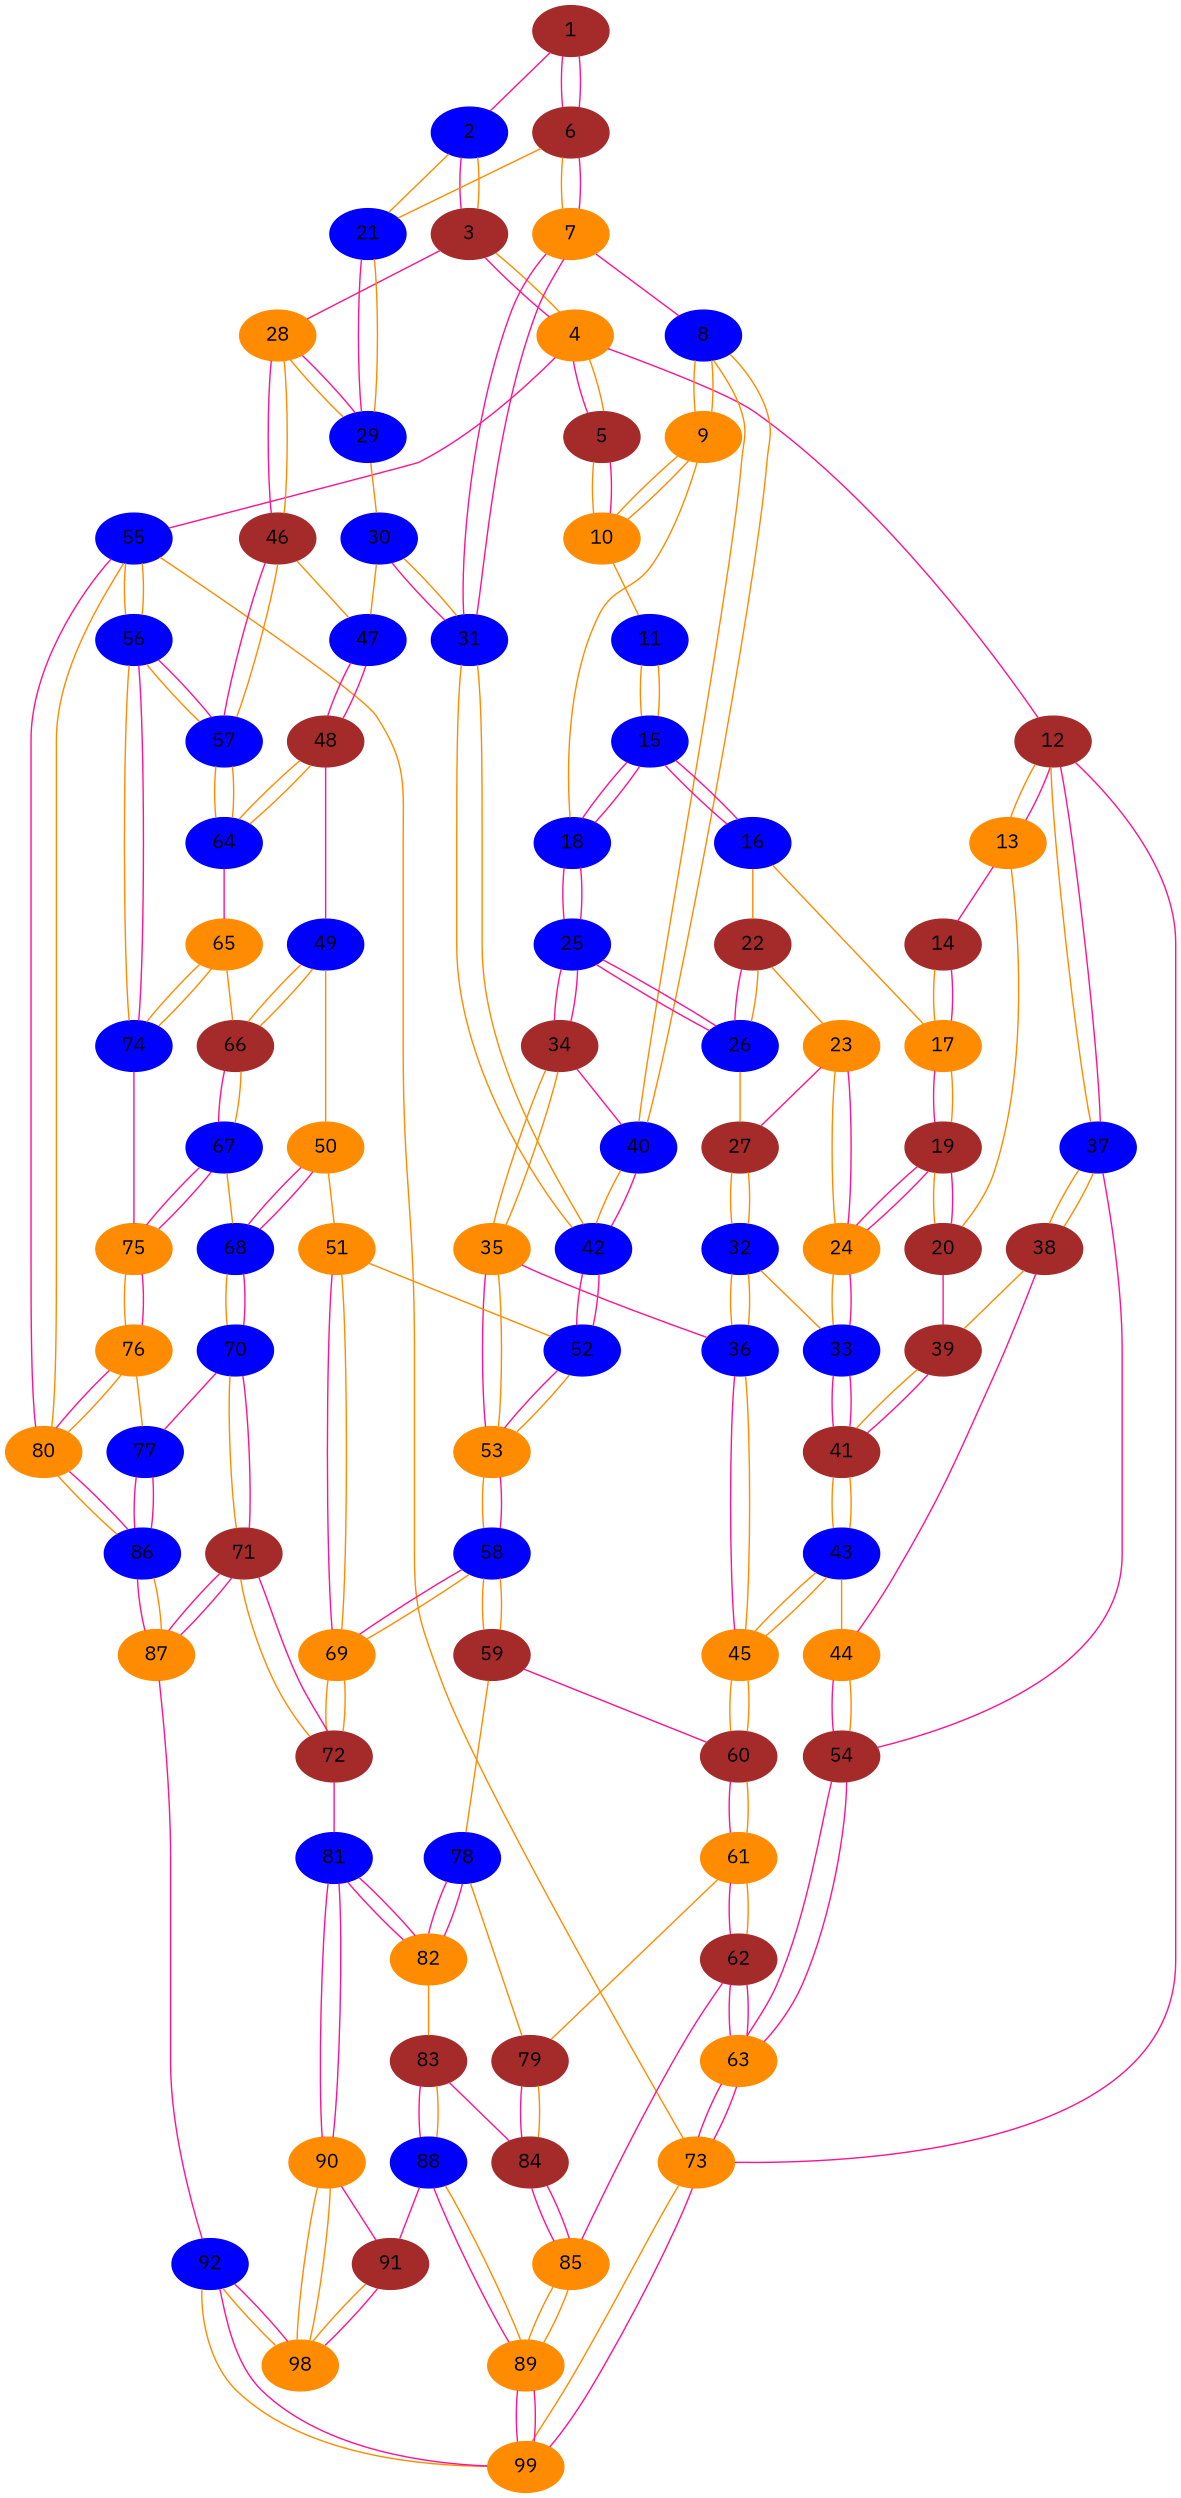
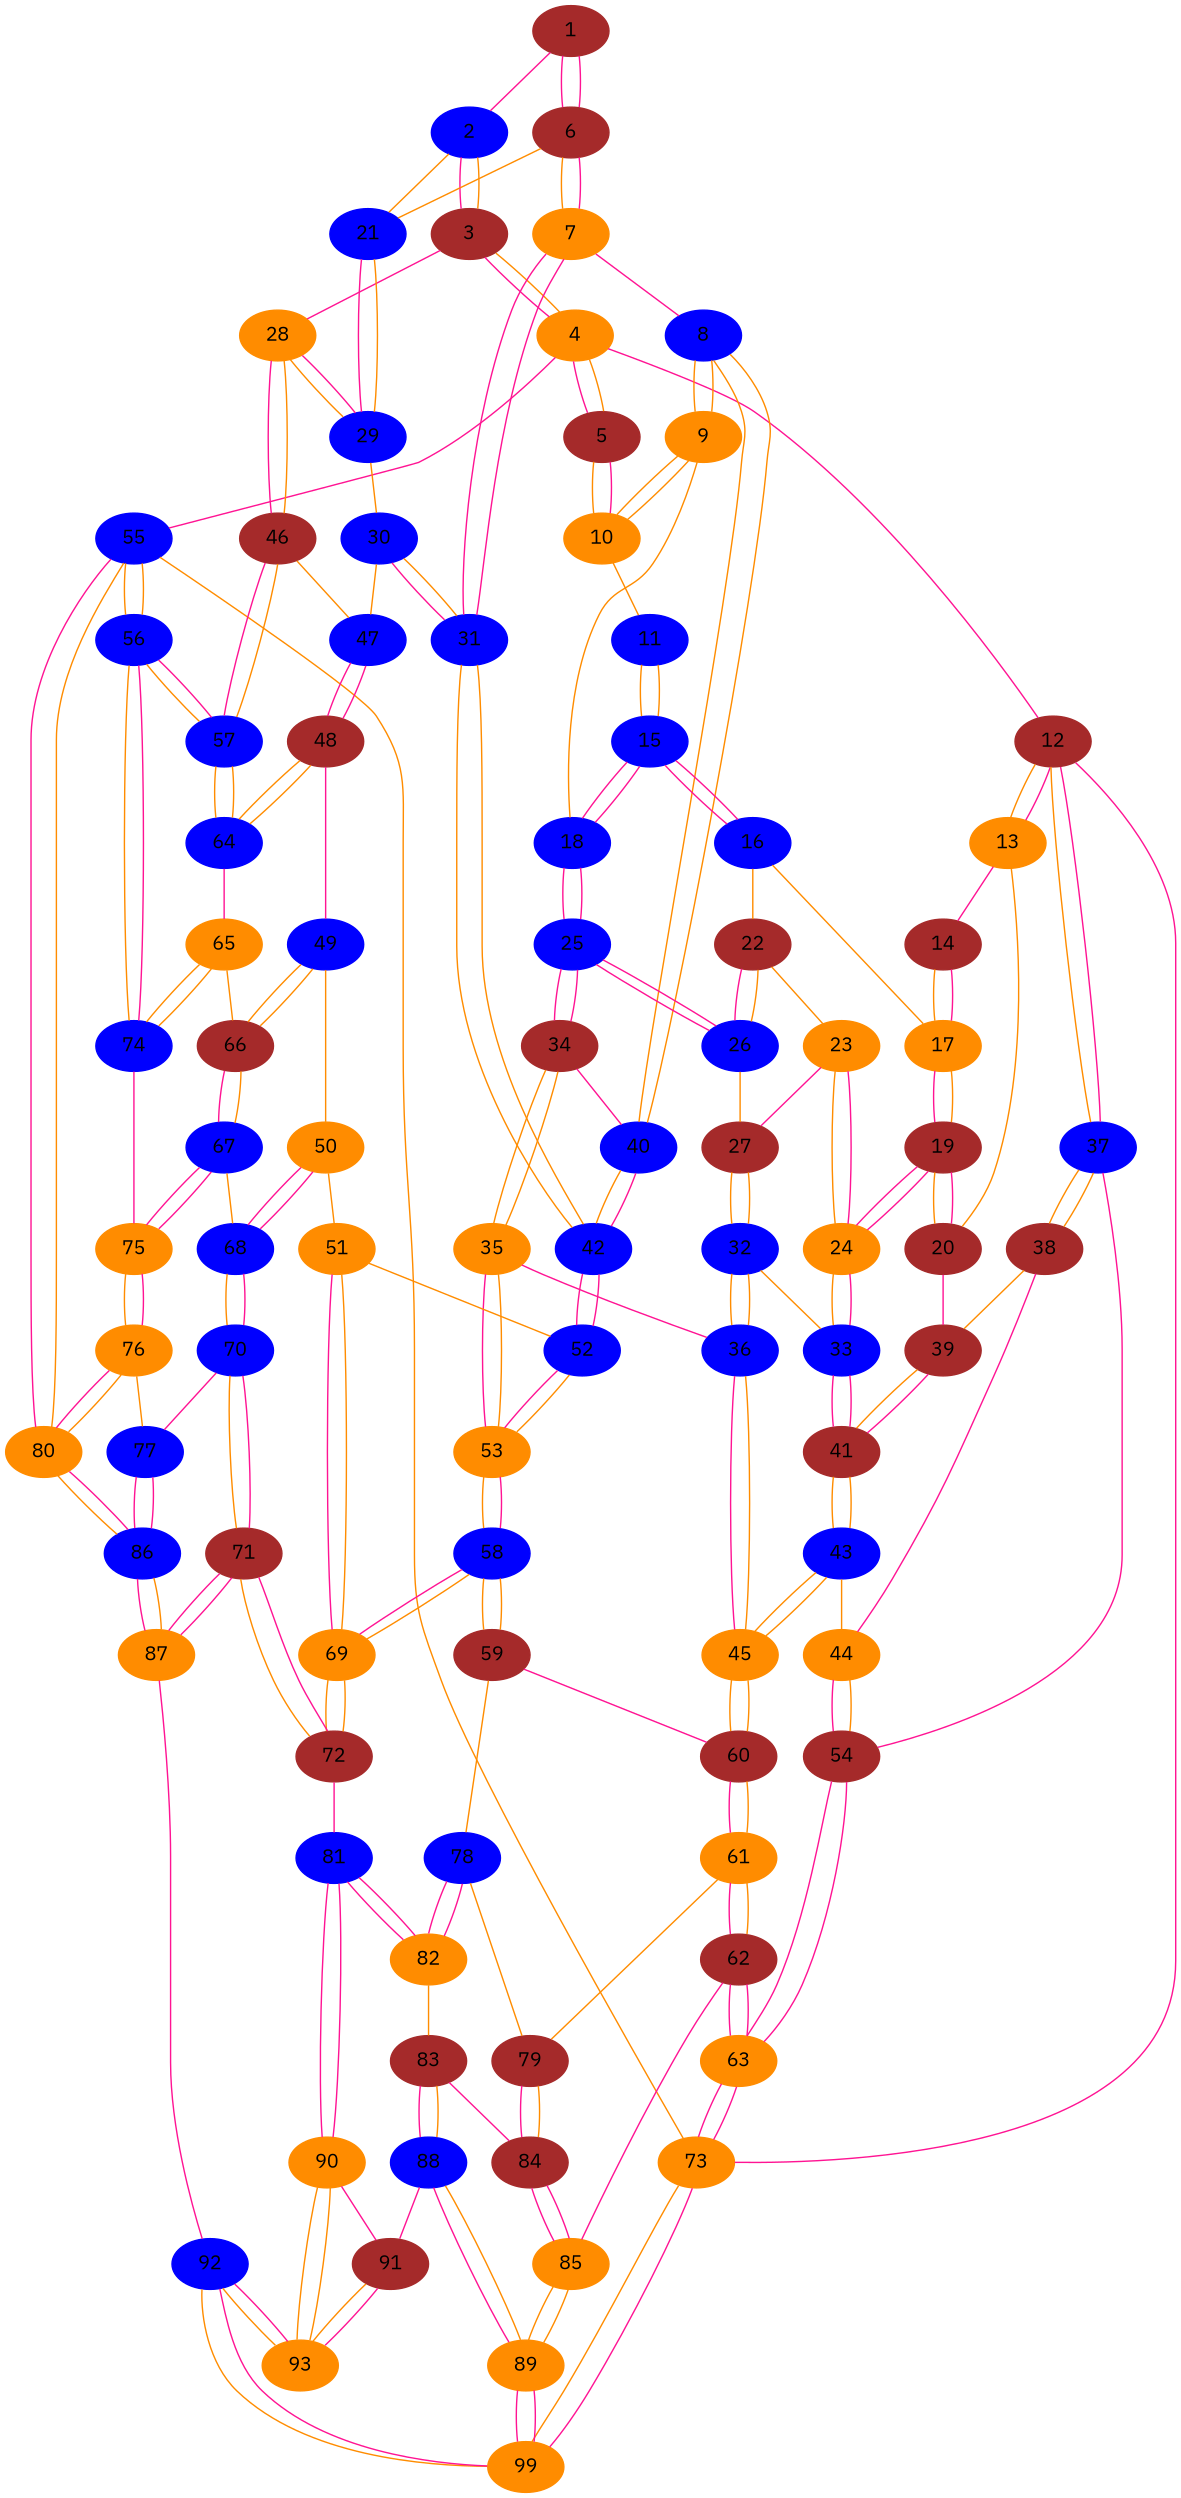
node "98": label "98" -> "93"
